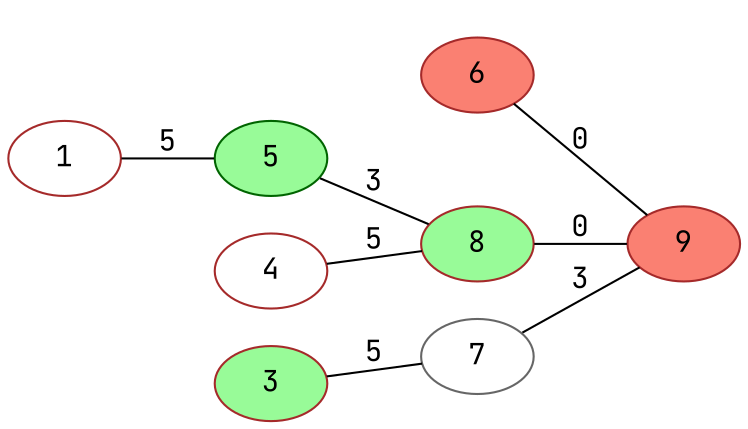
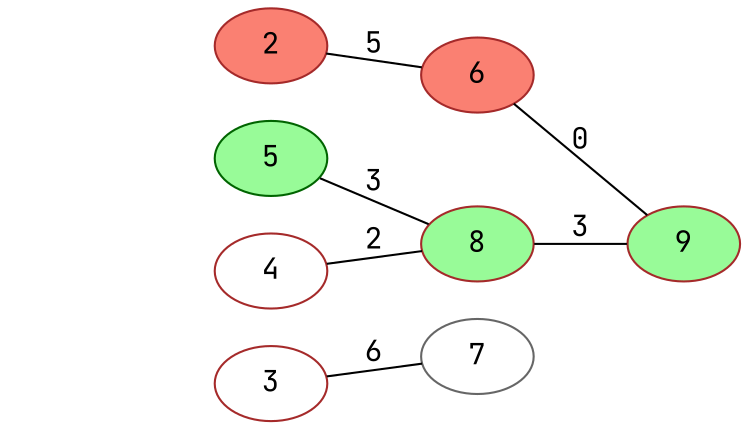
node "2": added
node "1": removed
edge "8" -- "9": label "0" -> "3"
edge "8" -- "4": label "5" -> "2"
node "9": fillcolor salmon -> palegreen
edge "9" -- "7": removed, label "3"
edge "7" -- "3": label "5" -> "6"
node "3": fillcolor palegreen -> white
